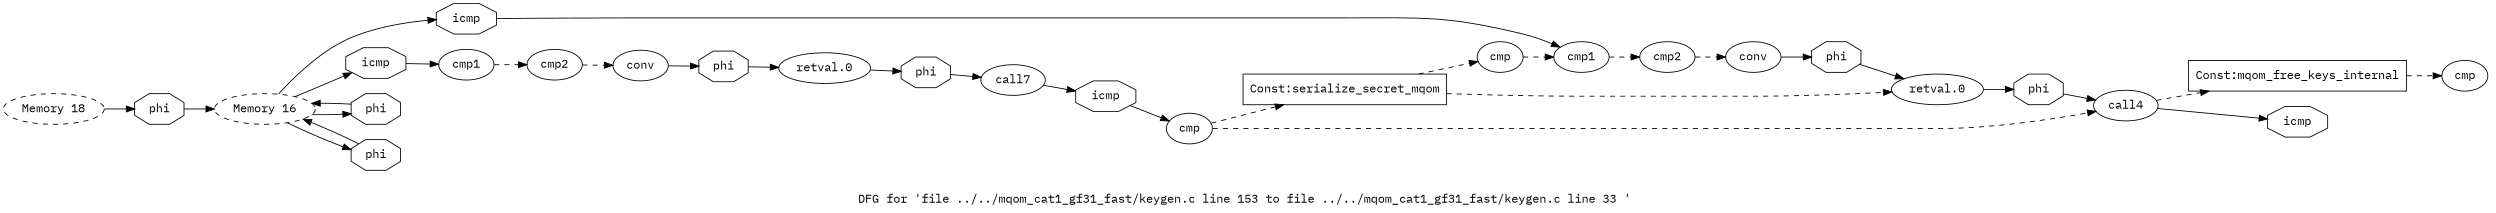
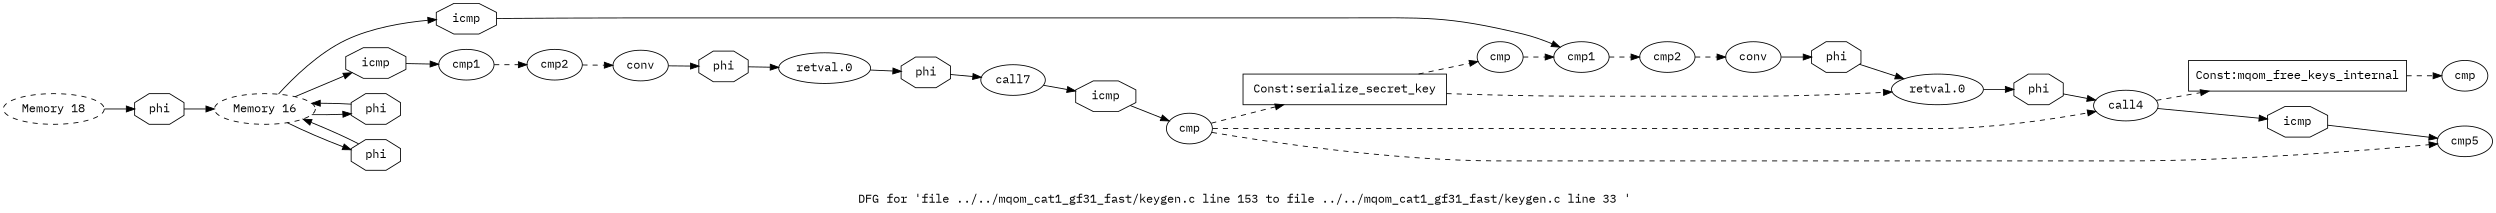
node "Const:serialize_secret_mqom": label "Const:serialize_secret_mqom" -> "Const:serialize_secret_key"
node "cmp5": added
